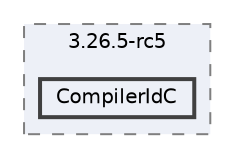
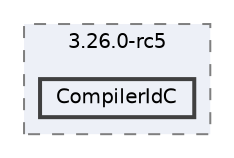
cluster "3.26.5-rc5": label "3.26.5-rc5" -> "3.26.0-rc5"
